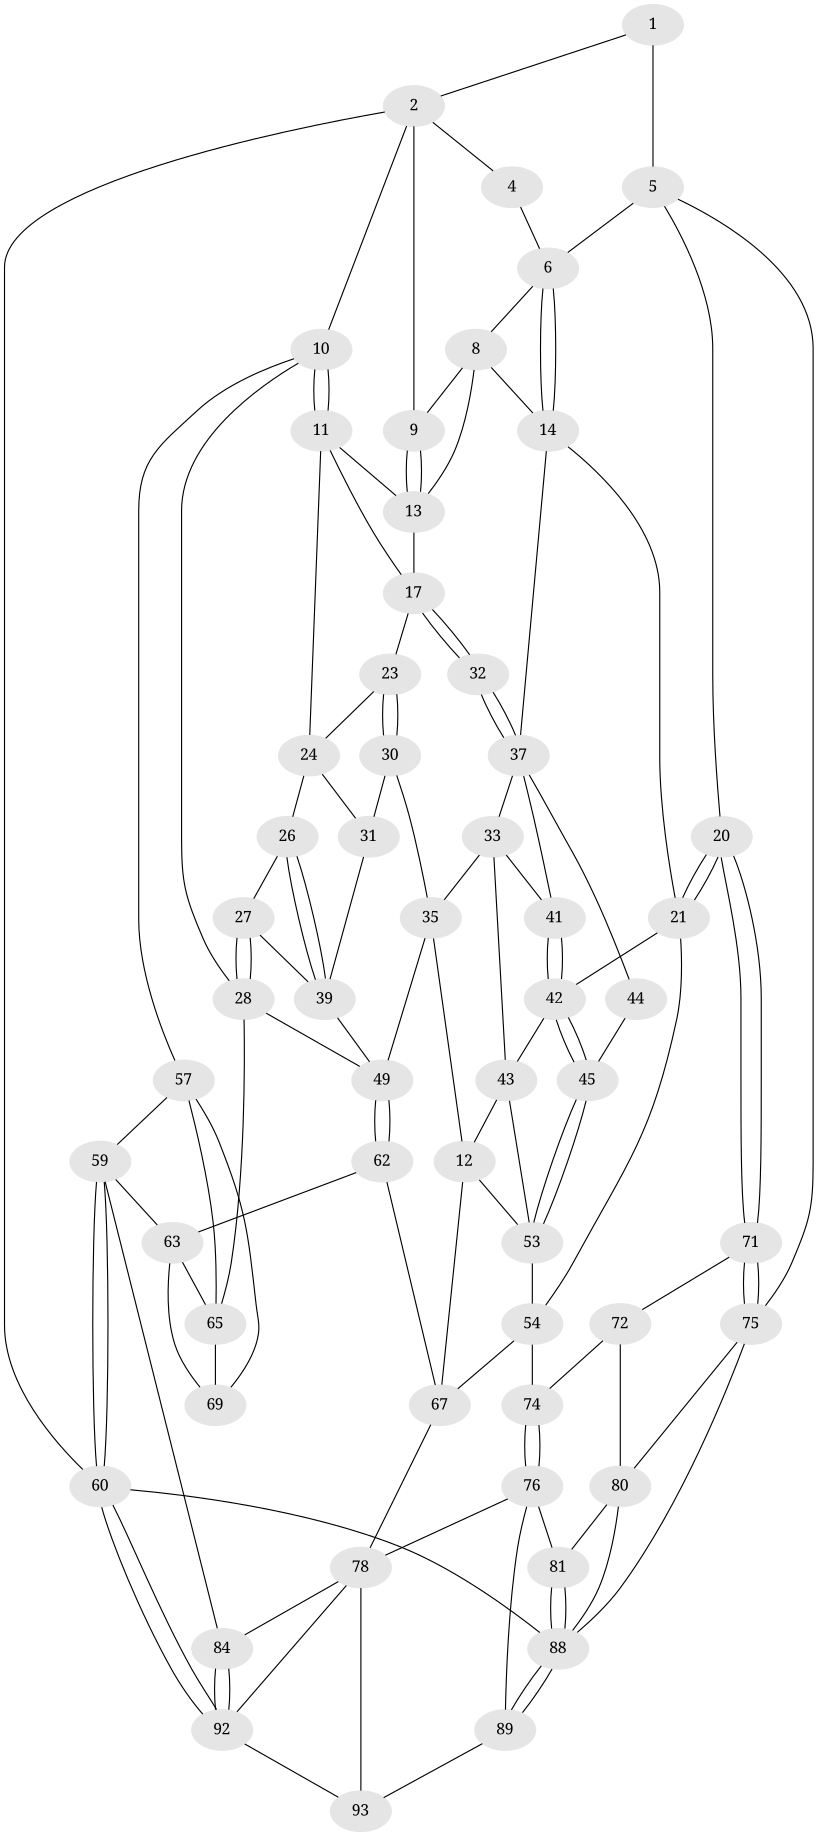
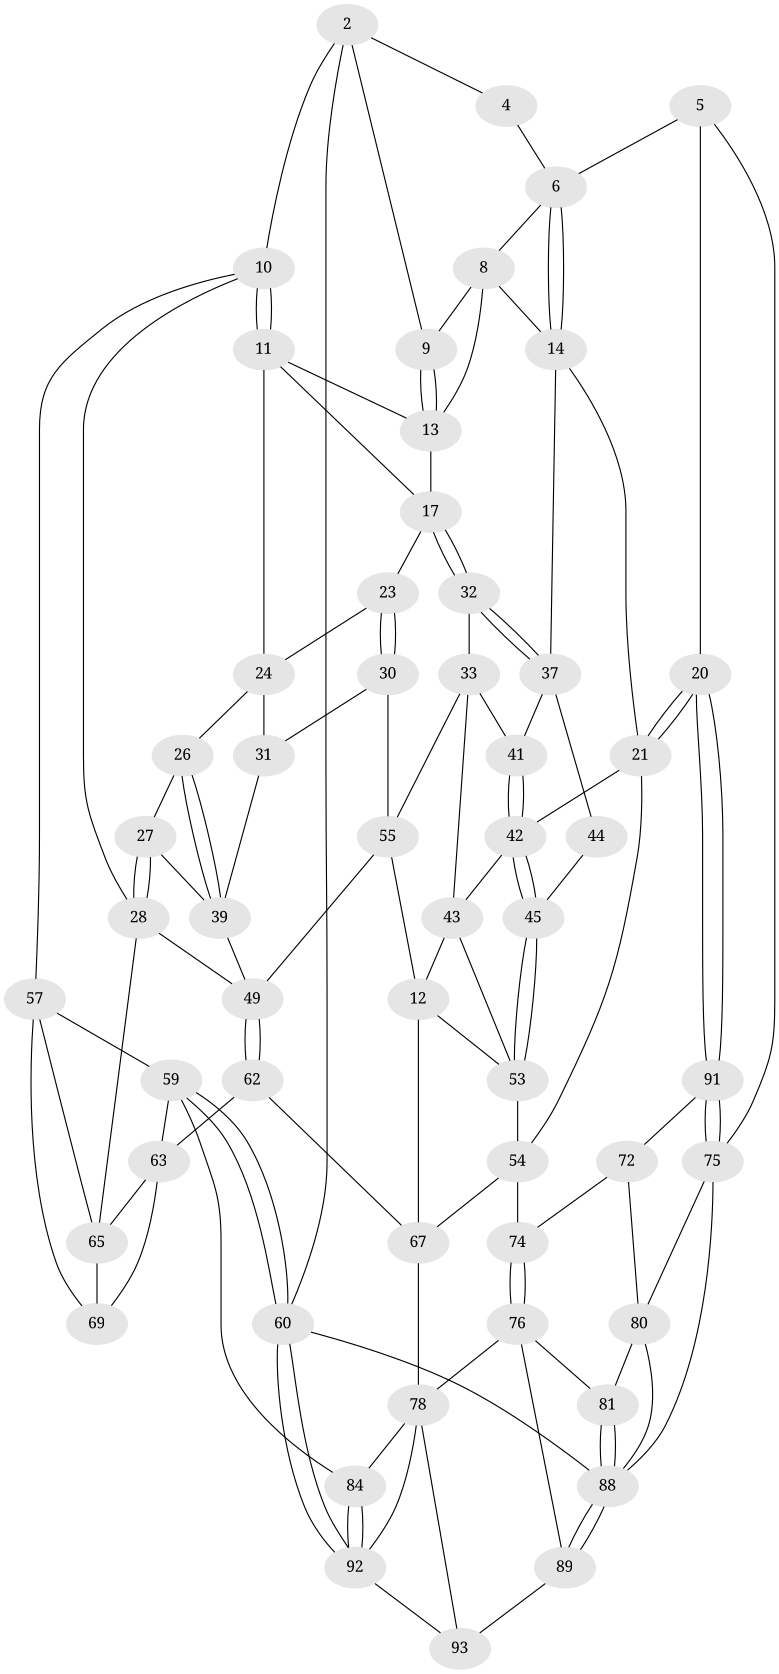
node "1": removed
edge "37" -- "33": now "32" -- "33"
node "35": label "35" -> "55"
node "71": label "71" -> "91"
